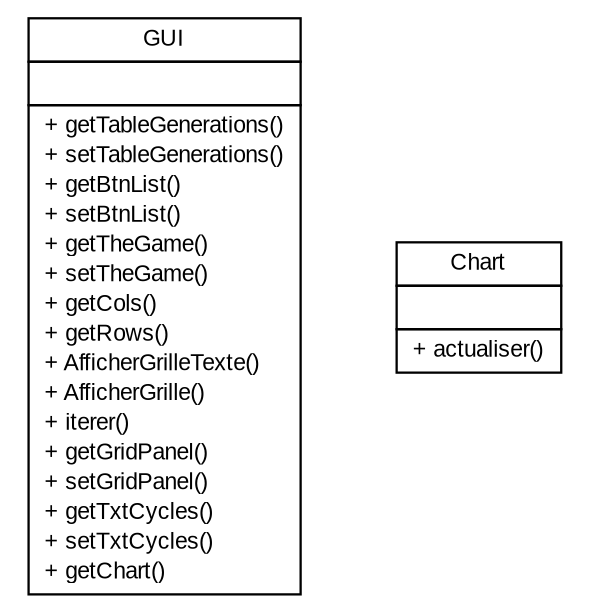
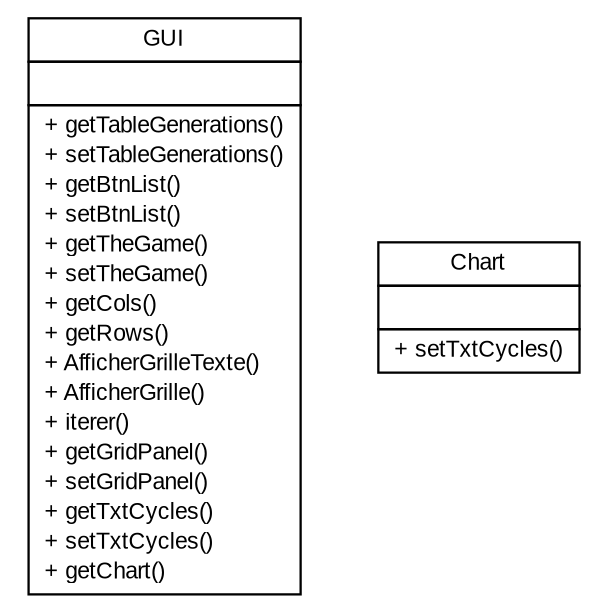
node "Chart": text "+ actualiser()" -> "+ setTxtCycles()"
